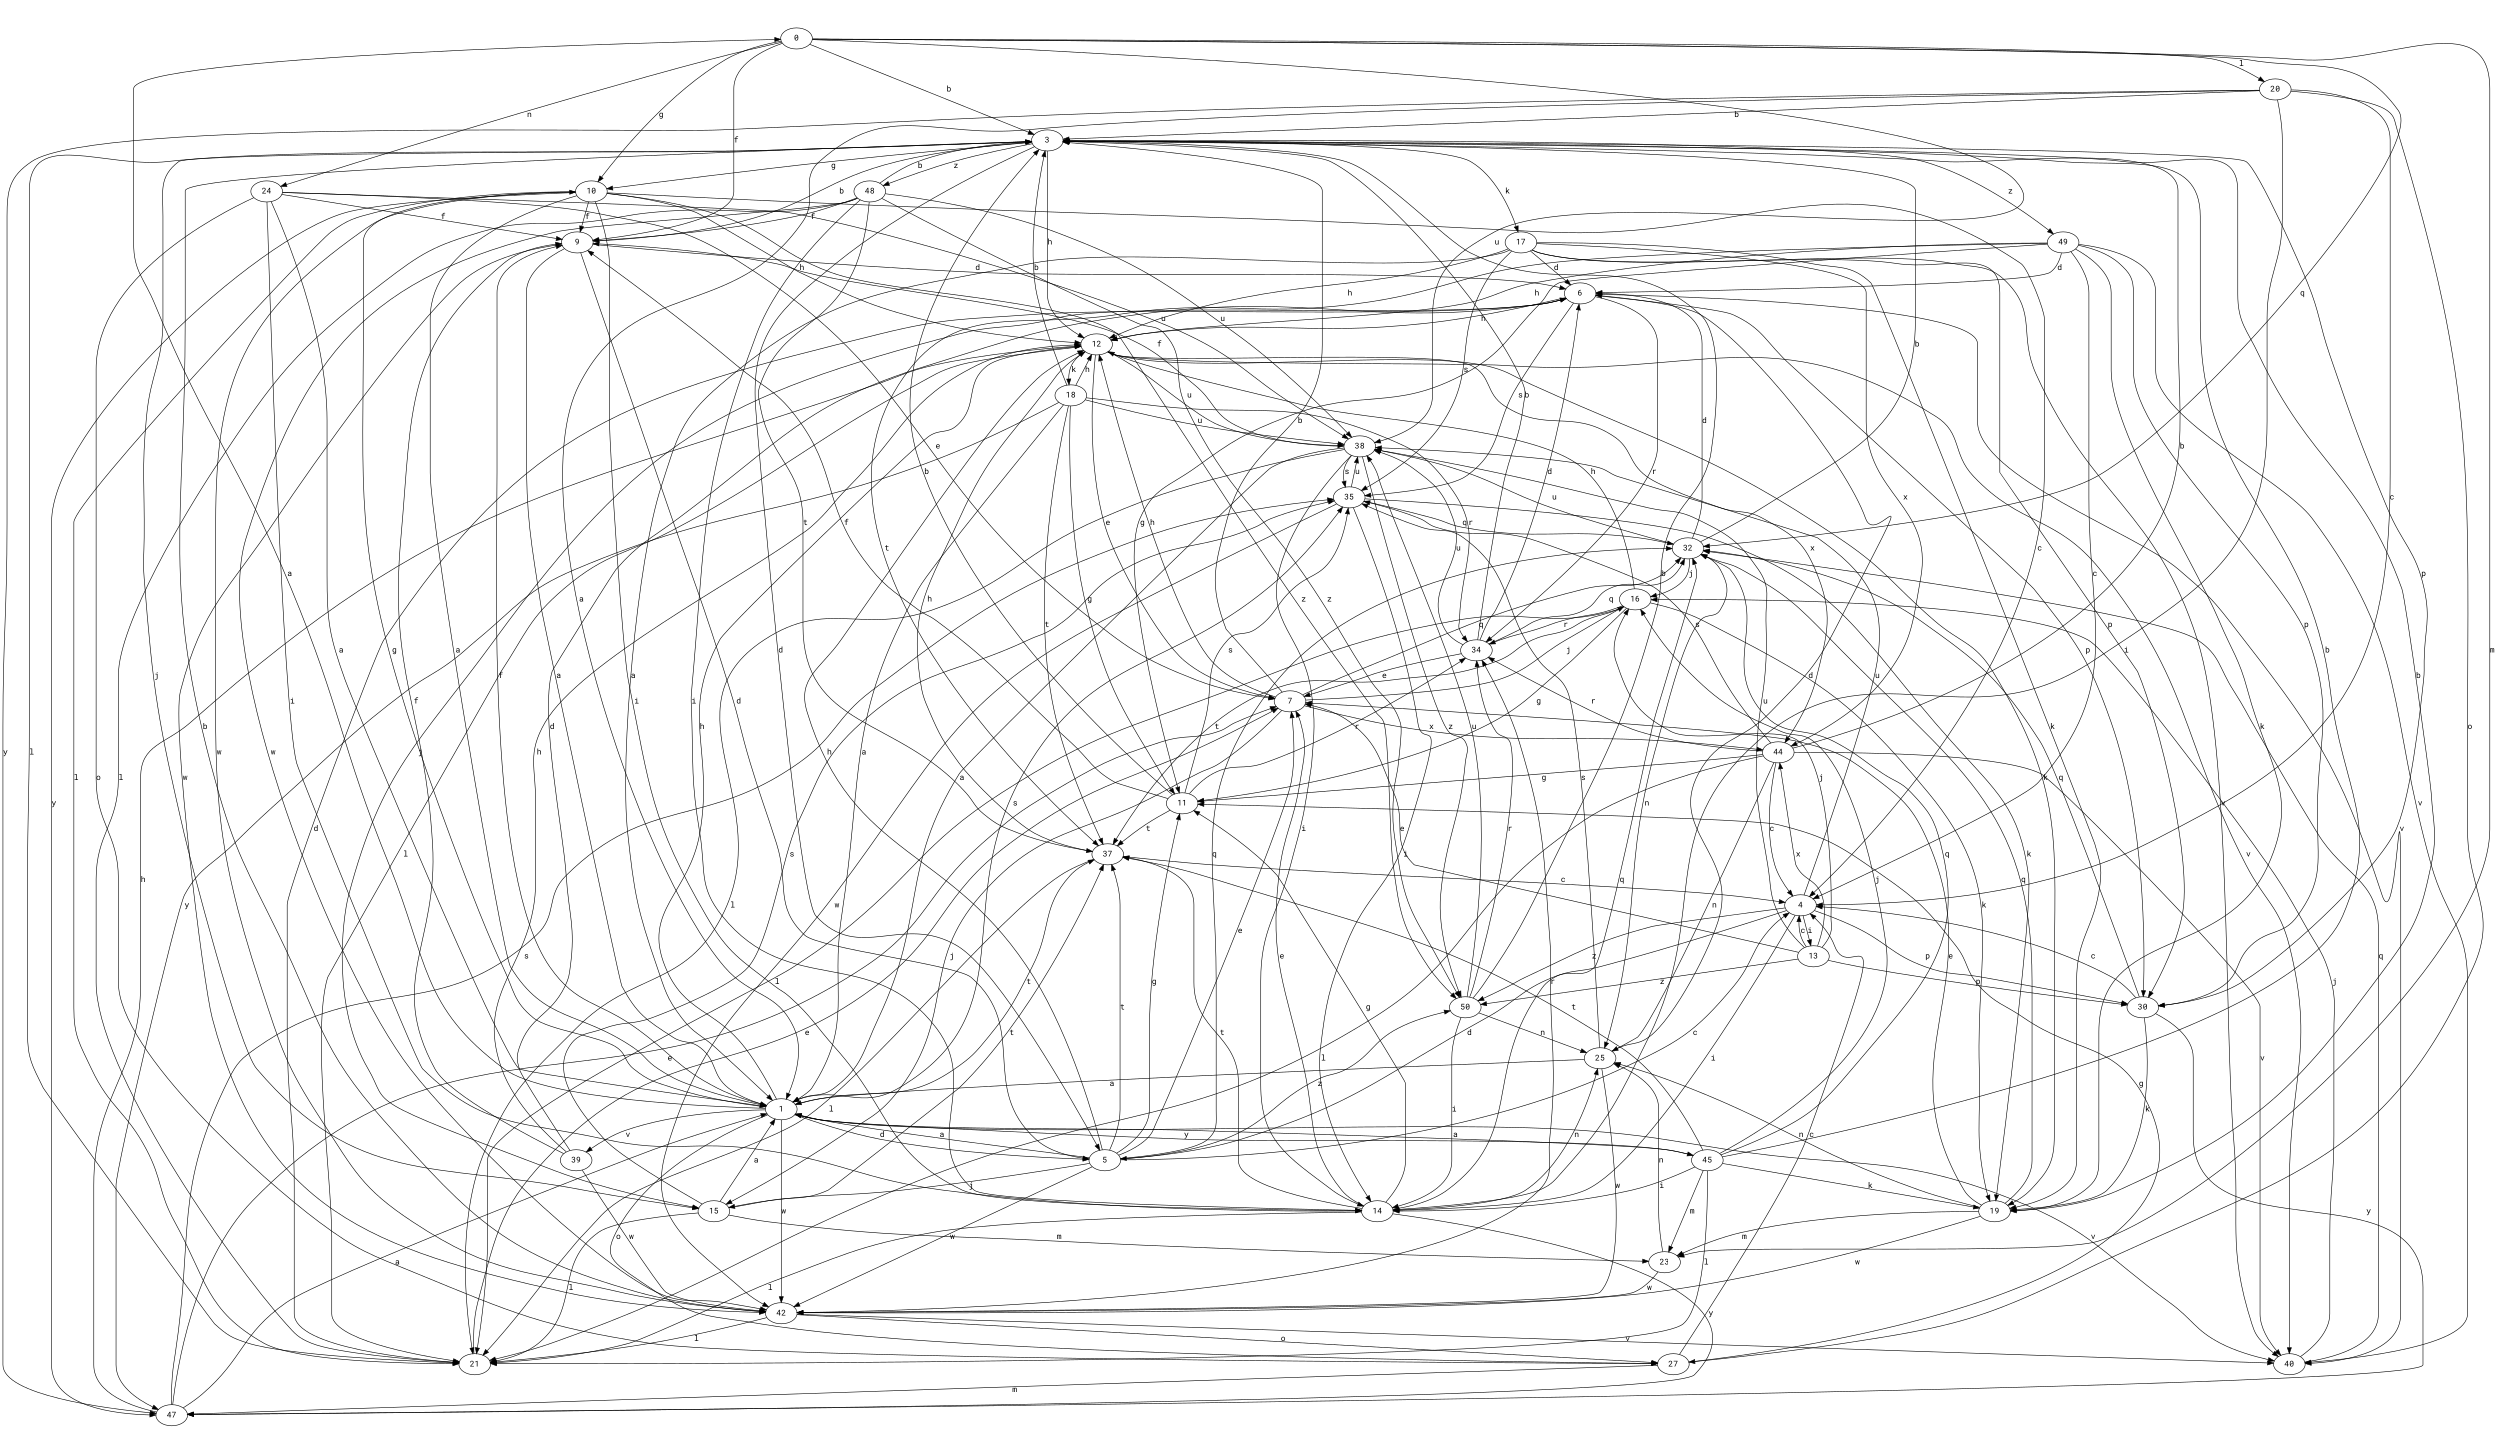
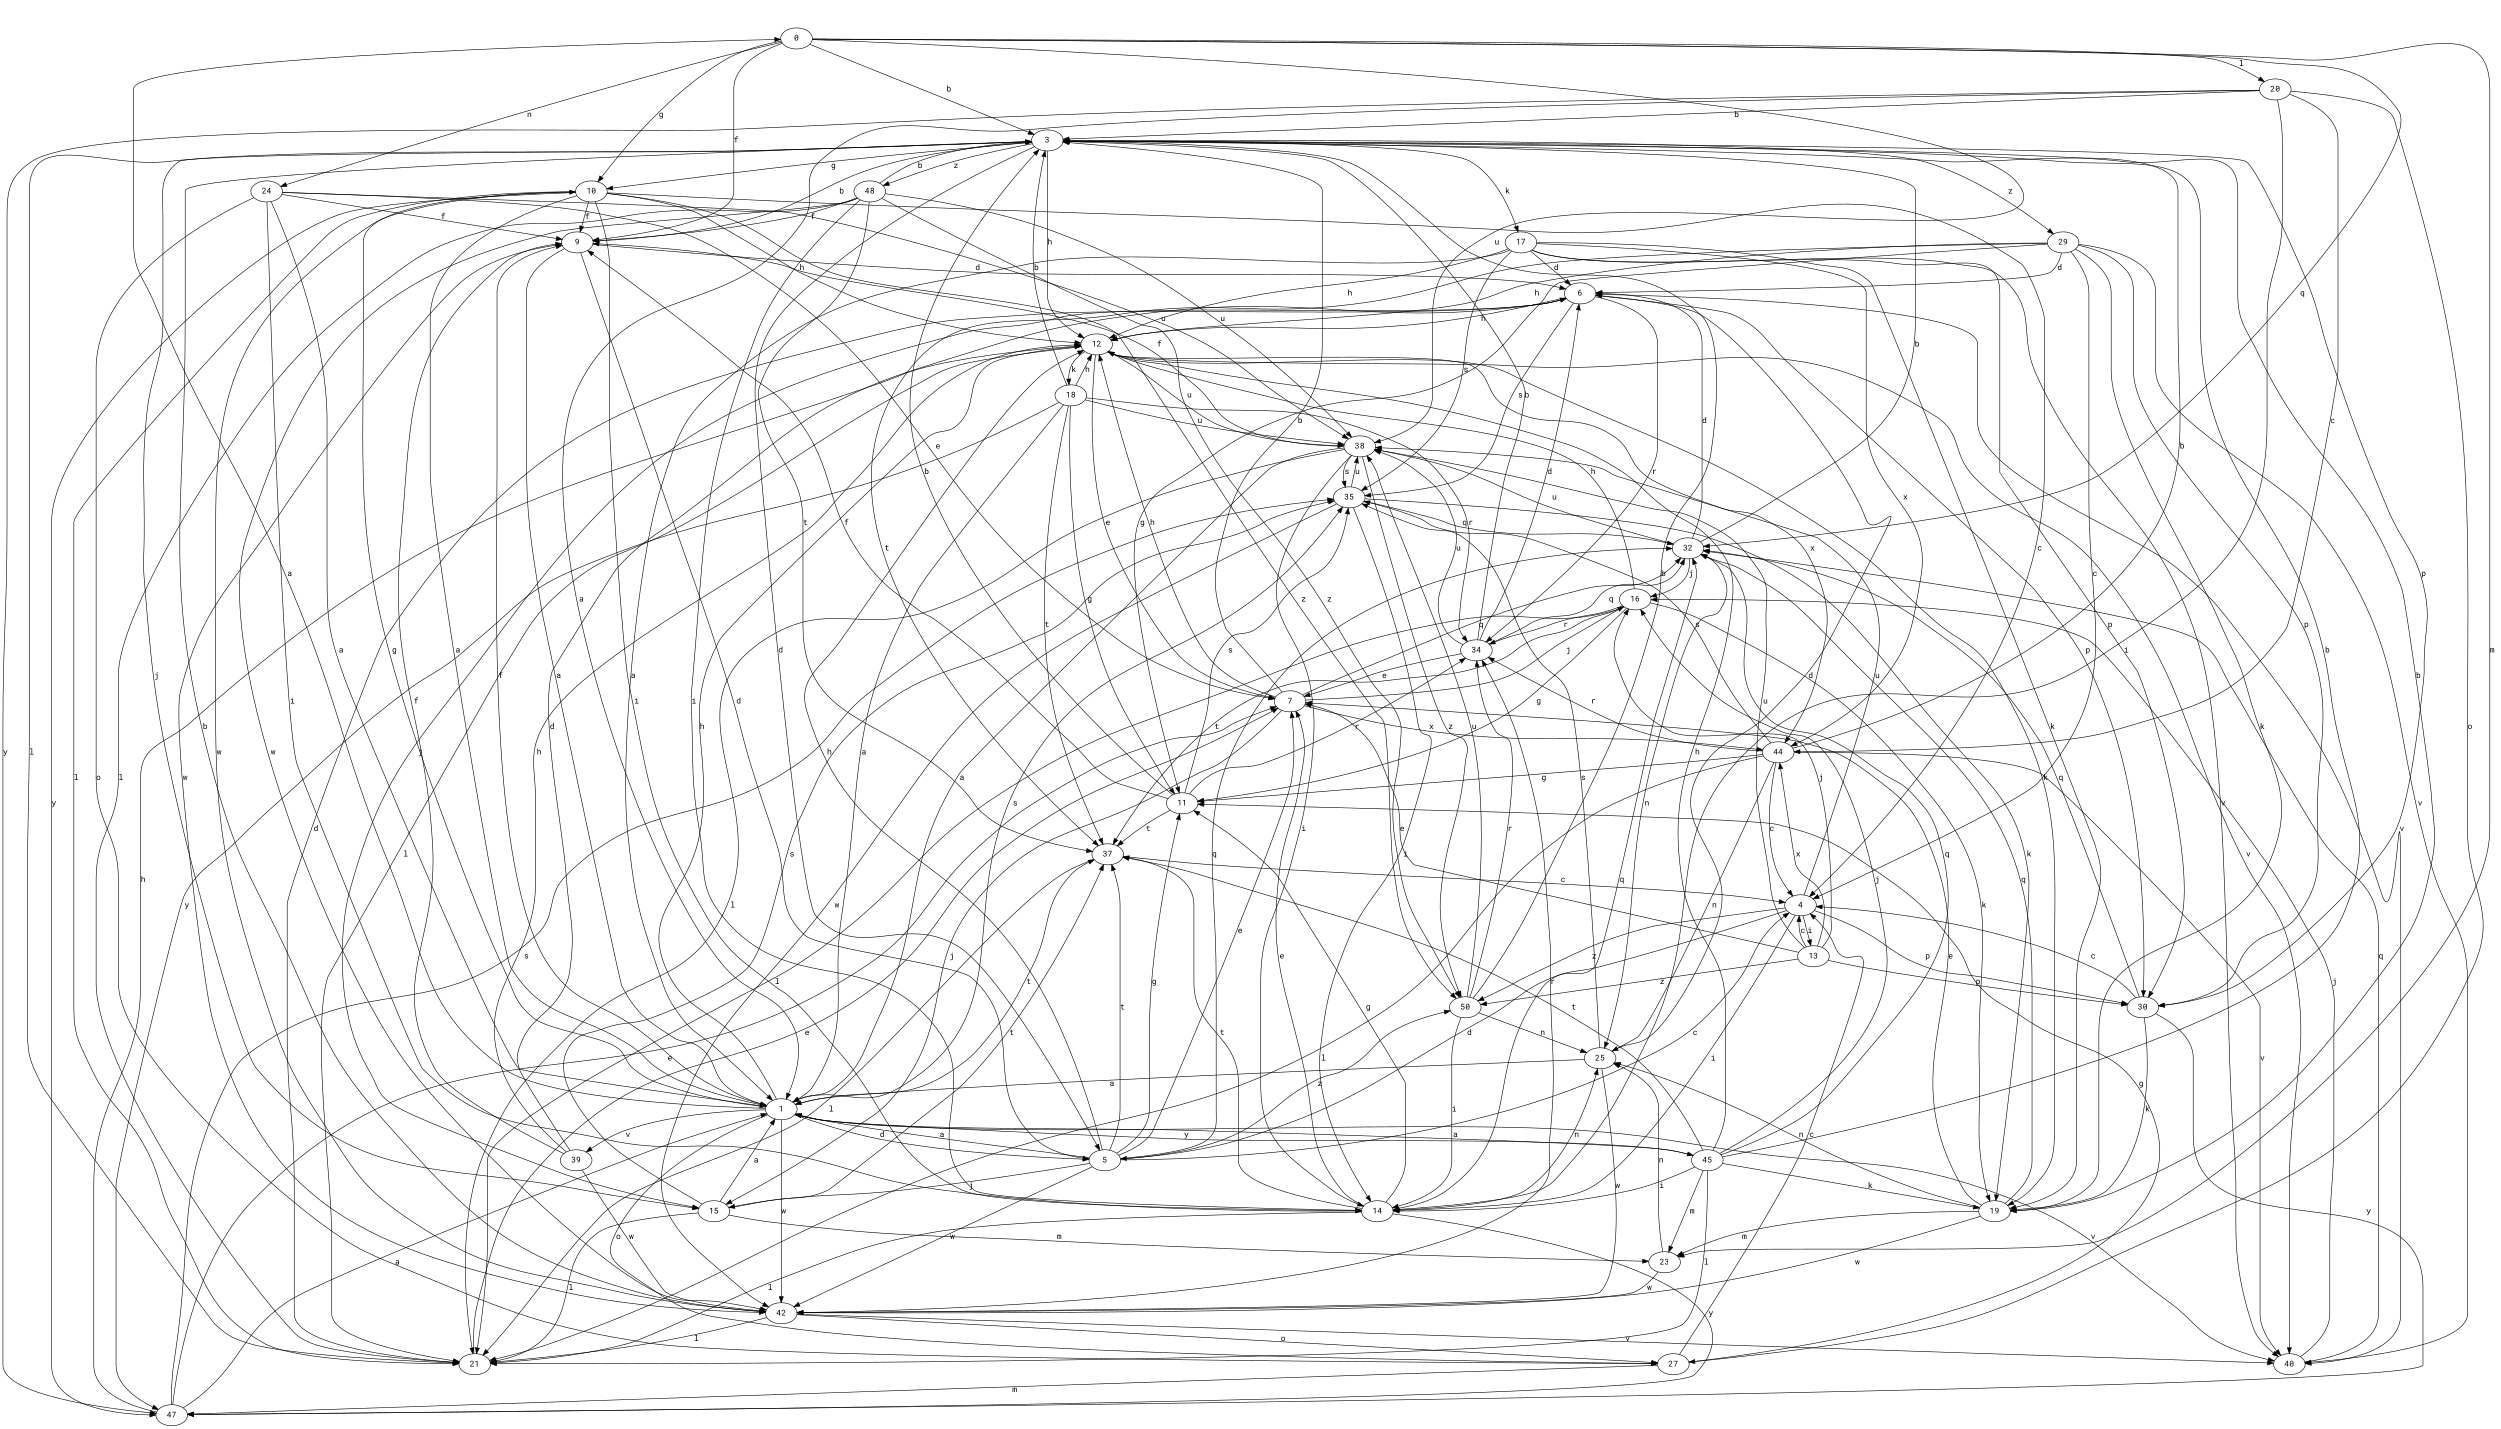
node "49": label "49" -> "29"
edge "37" -> "12": now "45" -> "12"
edge "20" -> "4": now "20" -> "44"
